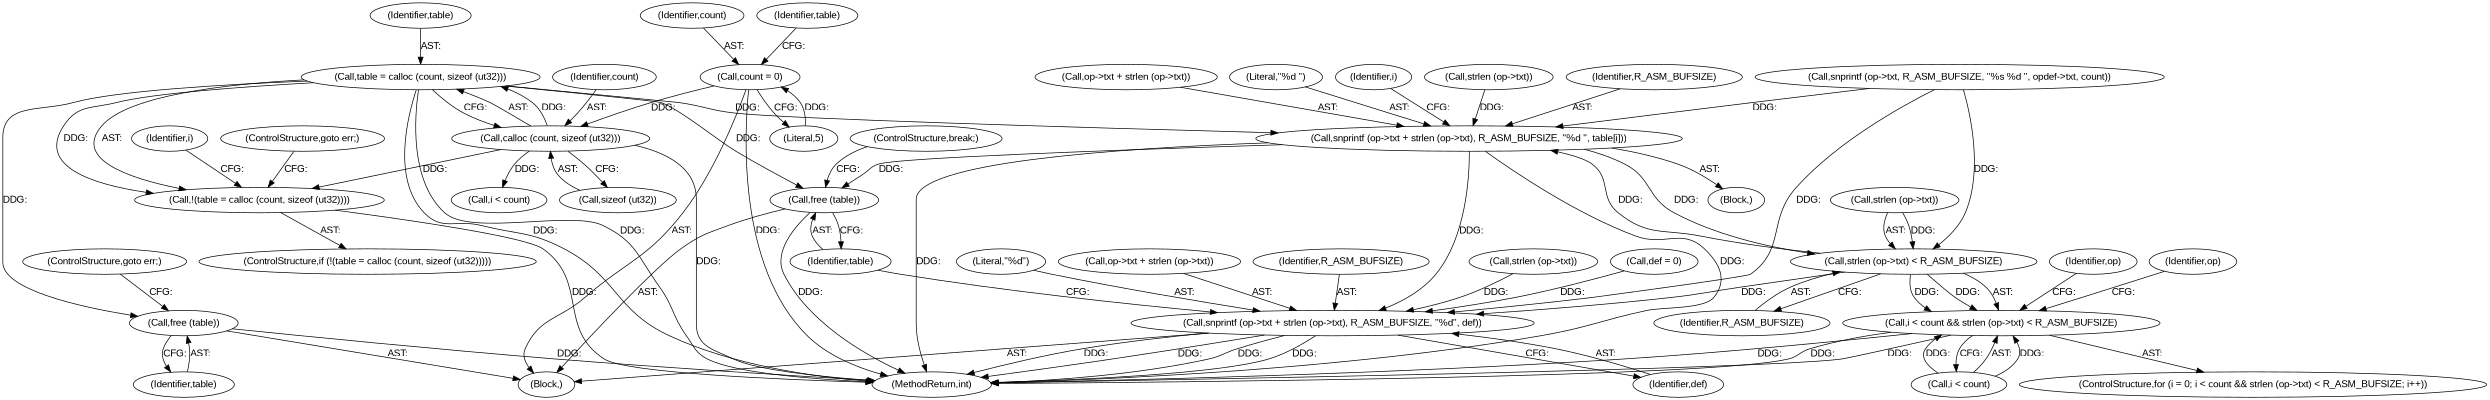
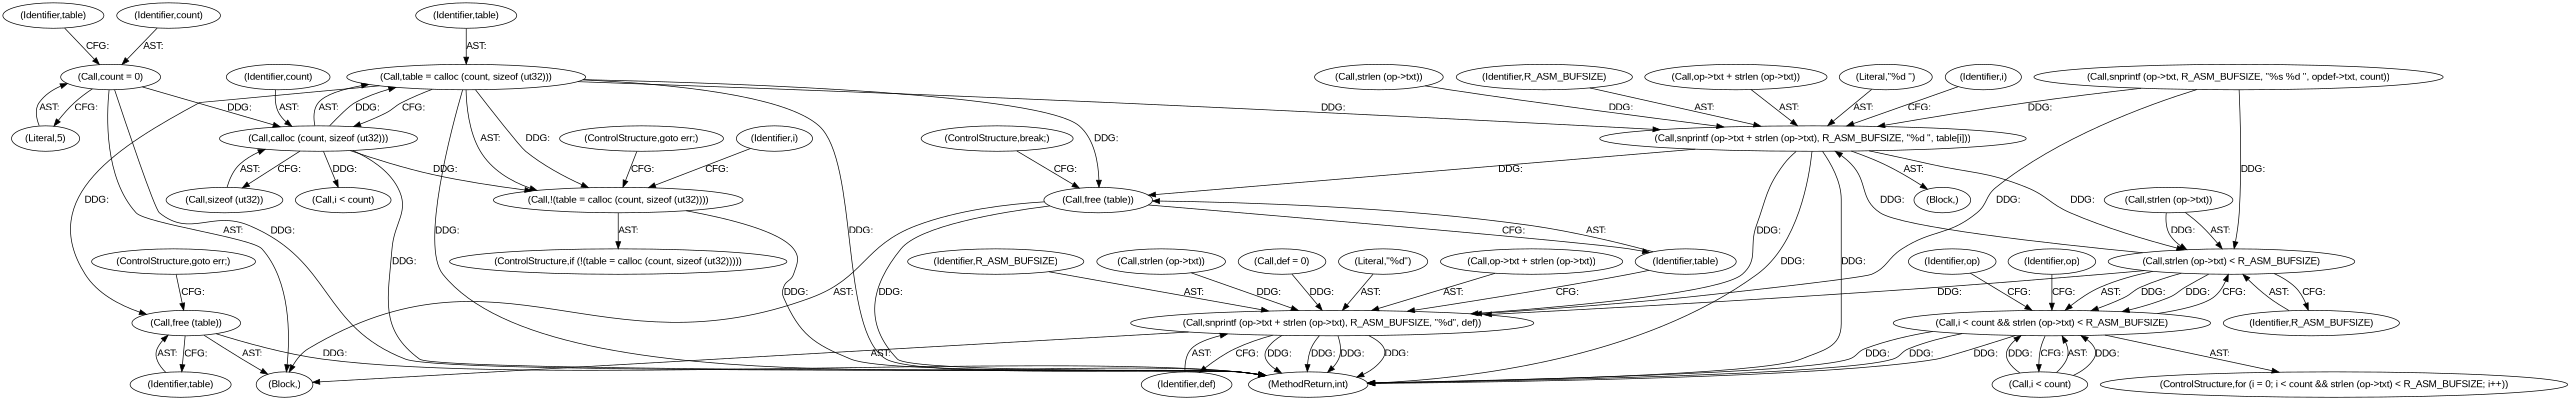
edge "(Literal,5)" -> "(Call,count = 0)": label "DDG: " -> "AST: "
edge "(Call,i < count && strlen (op->txt) < R_ASM_BUFSIZE)" -> "(Call,strlen (op->txt) < R_ASM_BUFSIZE)": added, label "CFG:"
